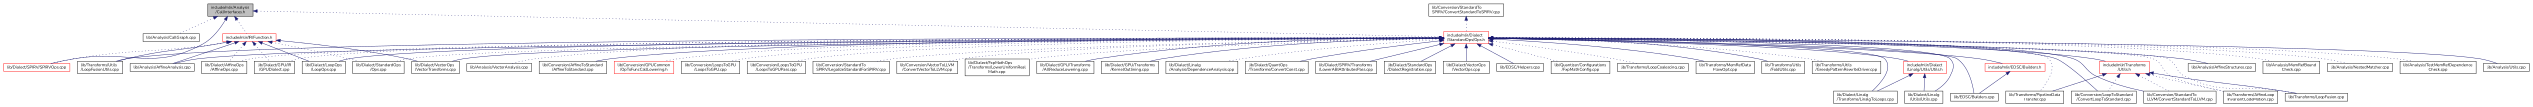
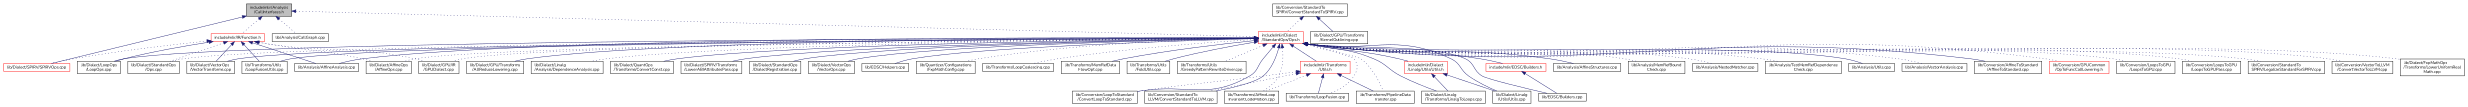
edge "lib/Dialect/GPU/Transforms /KernelOutlining.cpp" -> "include/mlir/Dialect /StandardOps/Ops.h": now "lib/Dialect/GPU/Transforms /KernelOutlining.cpp" -> "lib/Conversion/StandardTo SPIRV/ConvertStandardToSPIRV.cpp"
